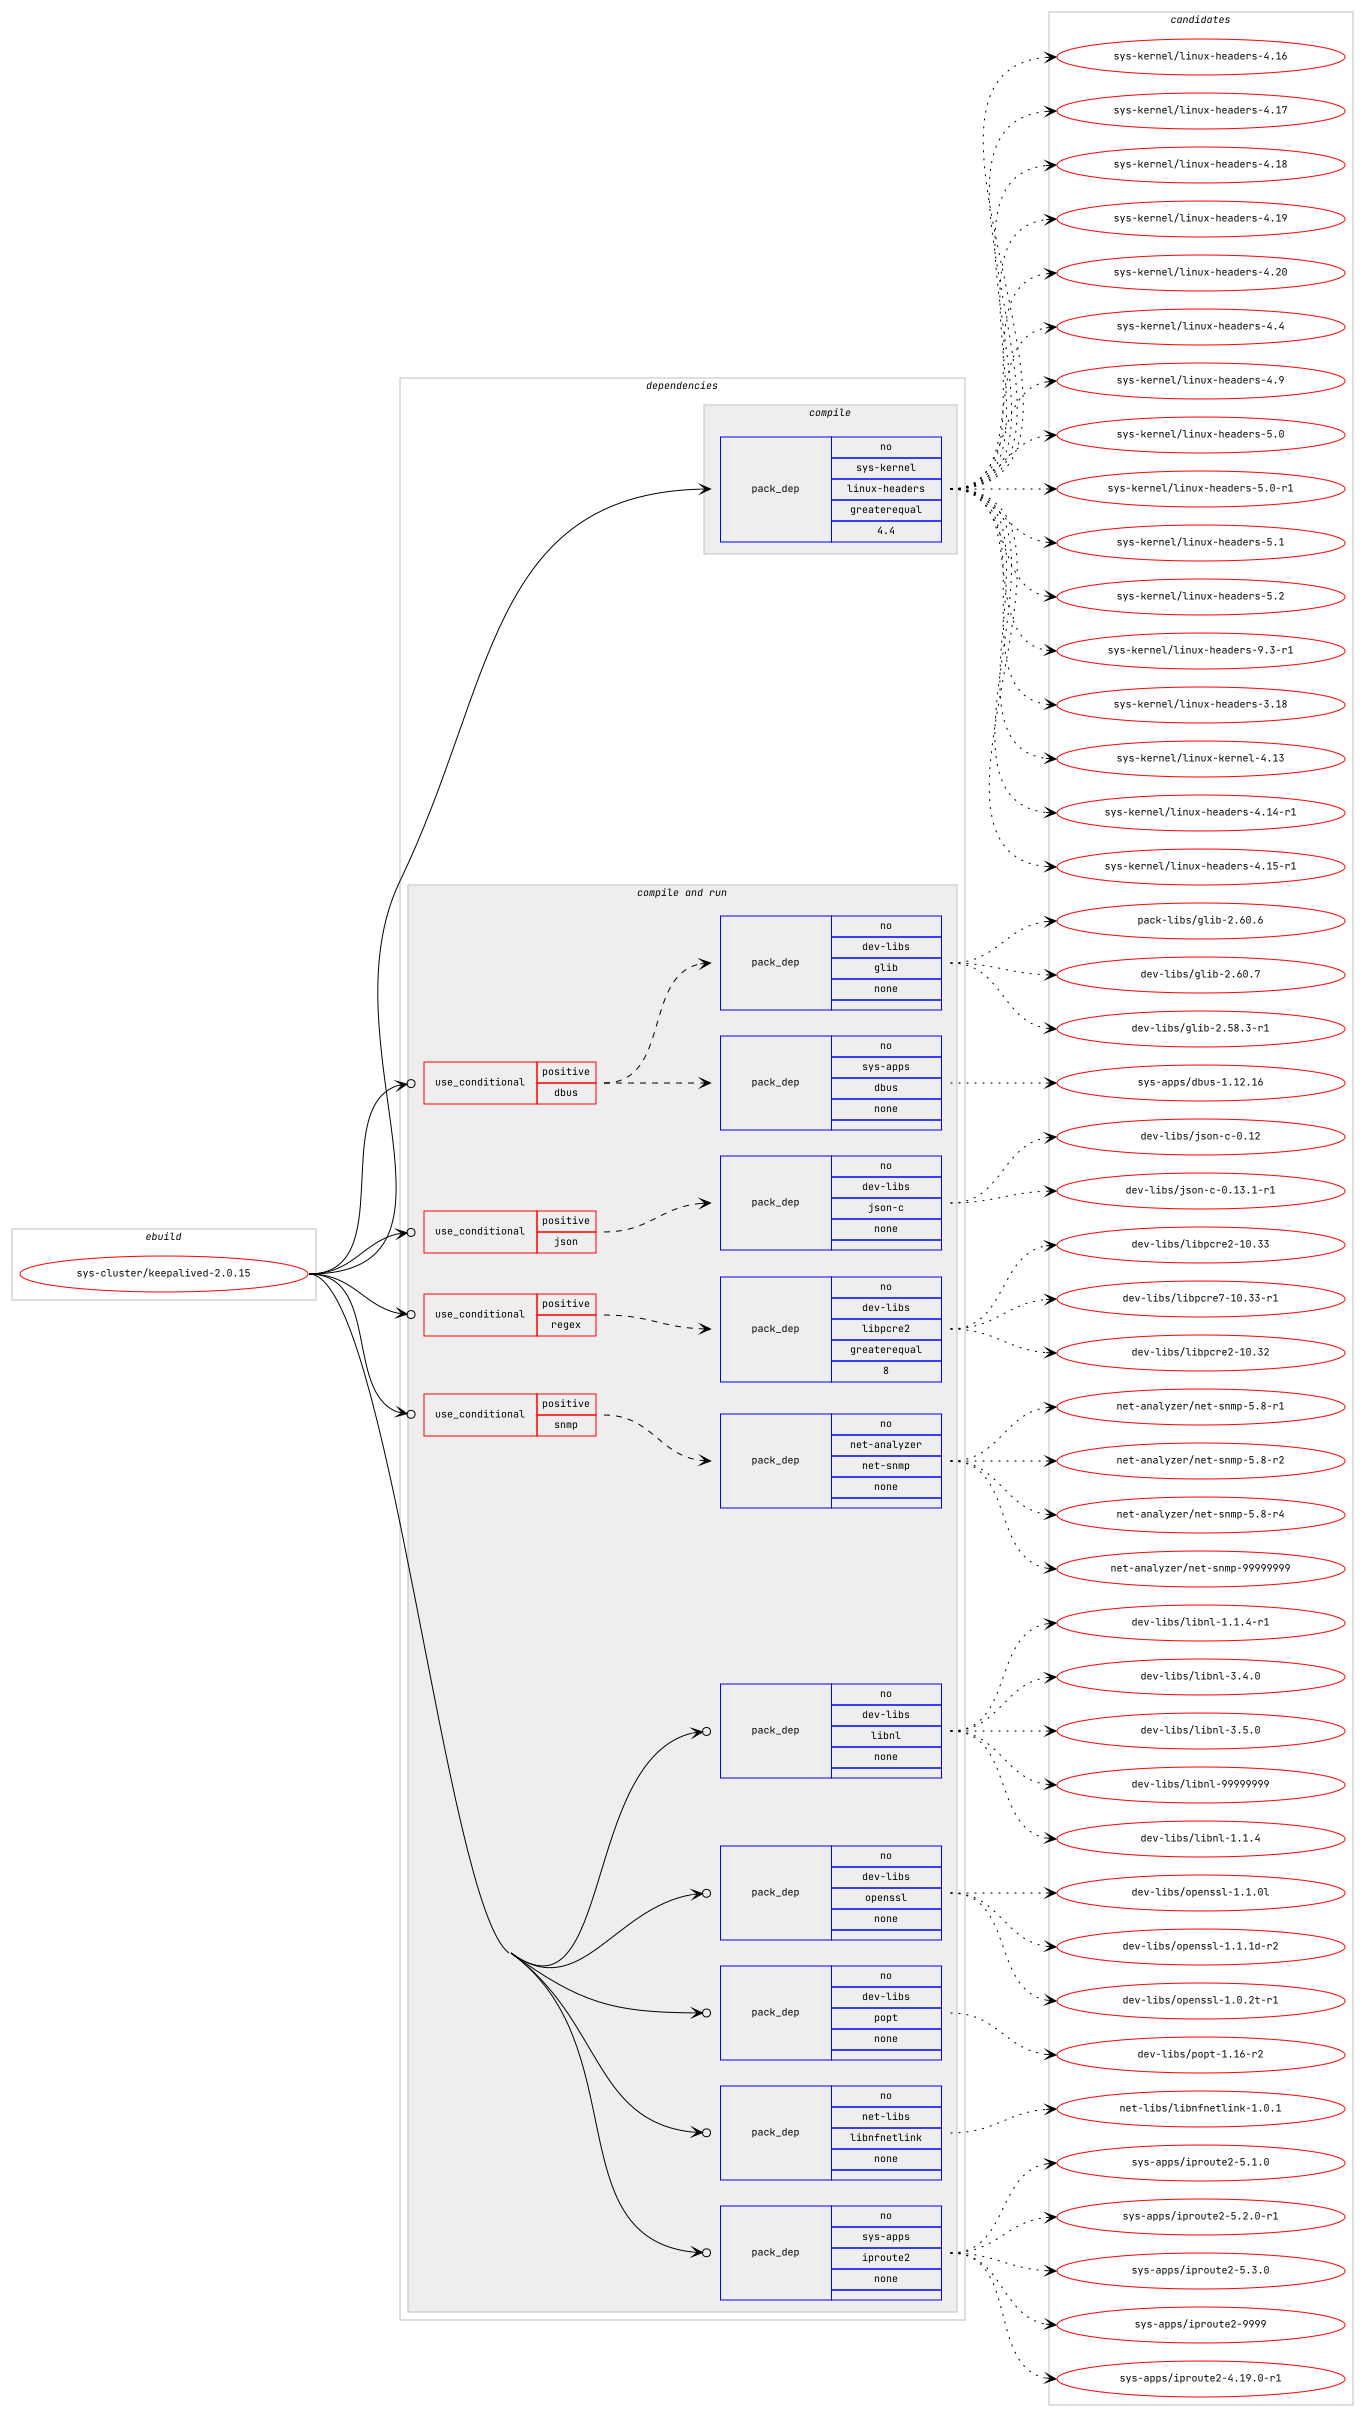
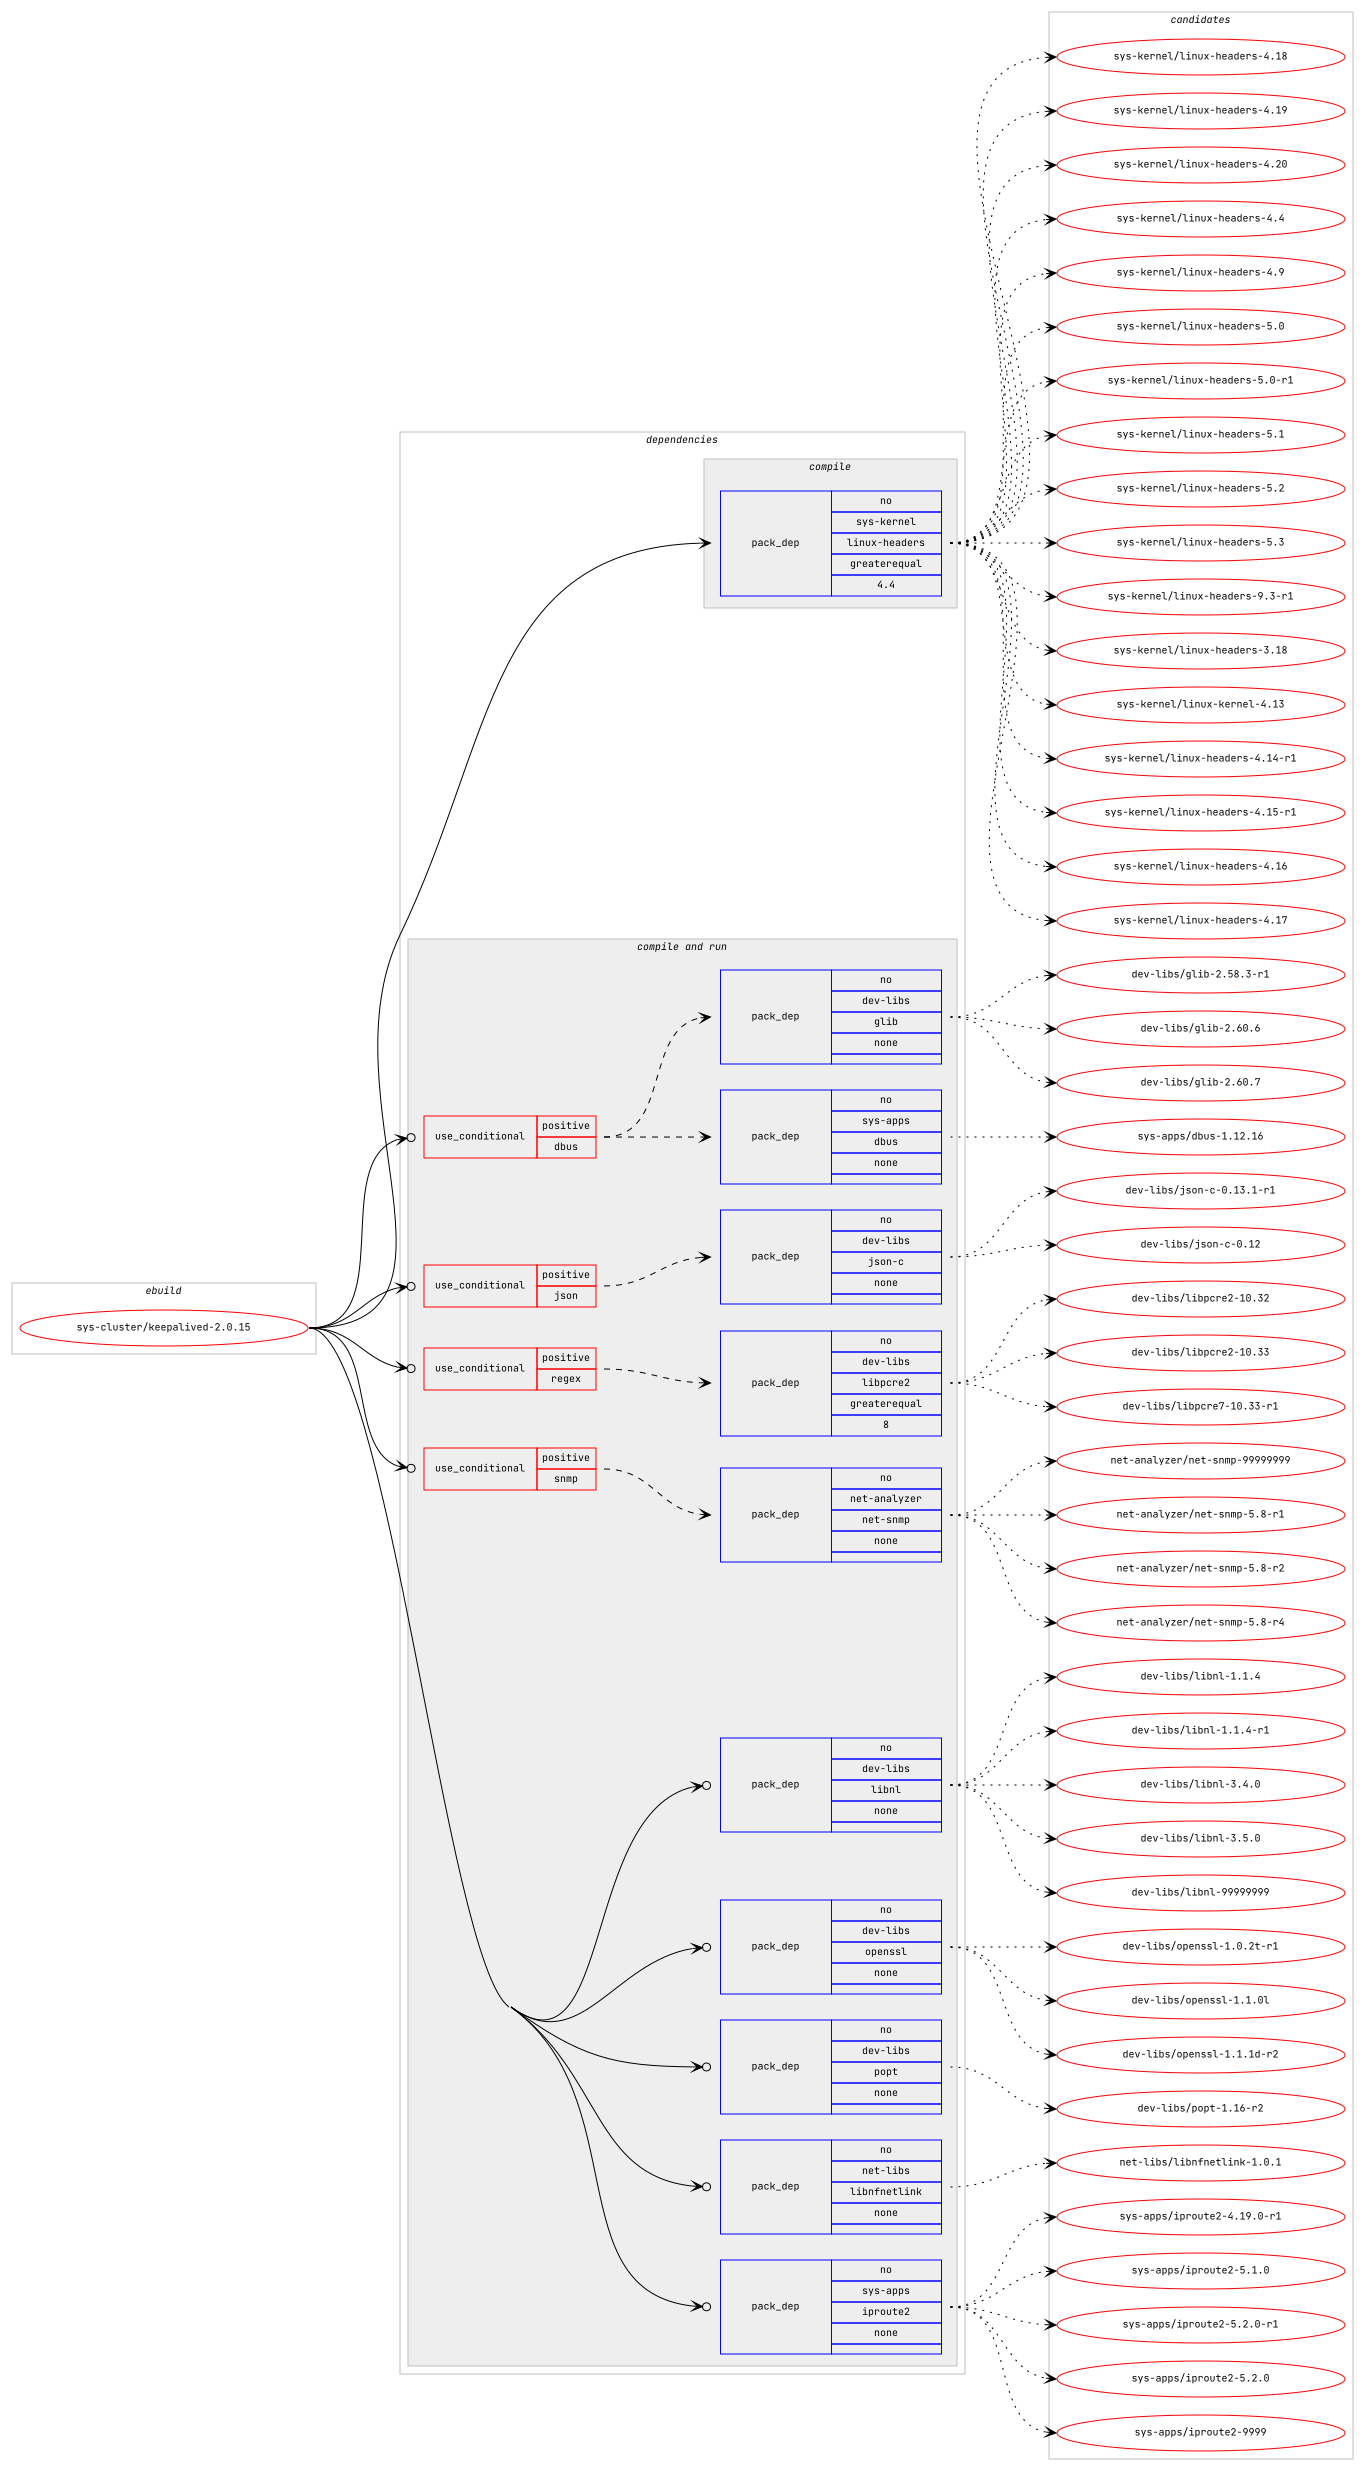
node "sys-kernel/linux-headers-5.3": added
node "pack-libs/glib-2.60.6": label "pack-libs/glib-2.60.6" -> "dev-libs/glib-2.60.6"
node "sys-apps/iproute2-5.3.0": label "sys-apps/iproute2-5.3.0" -> "sys-apps/iproute2-5.2.0"
